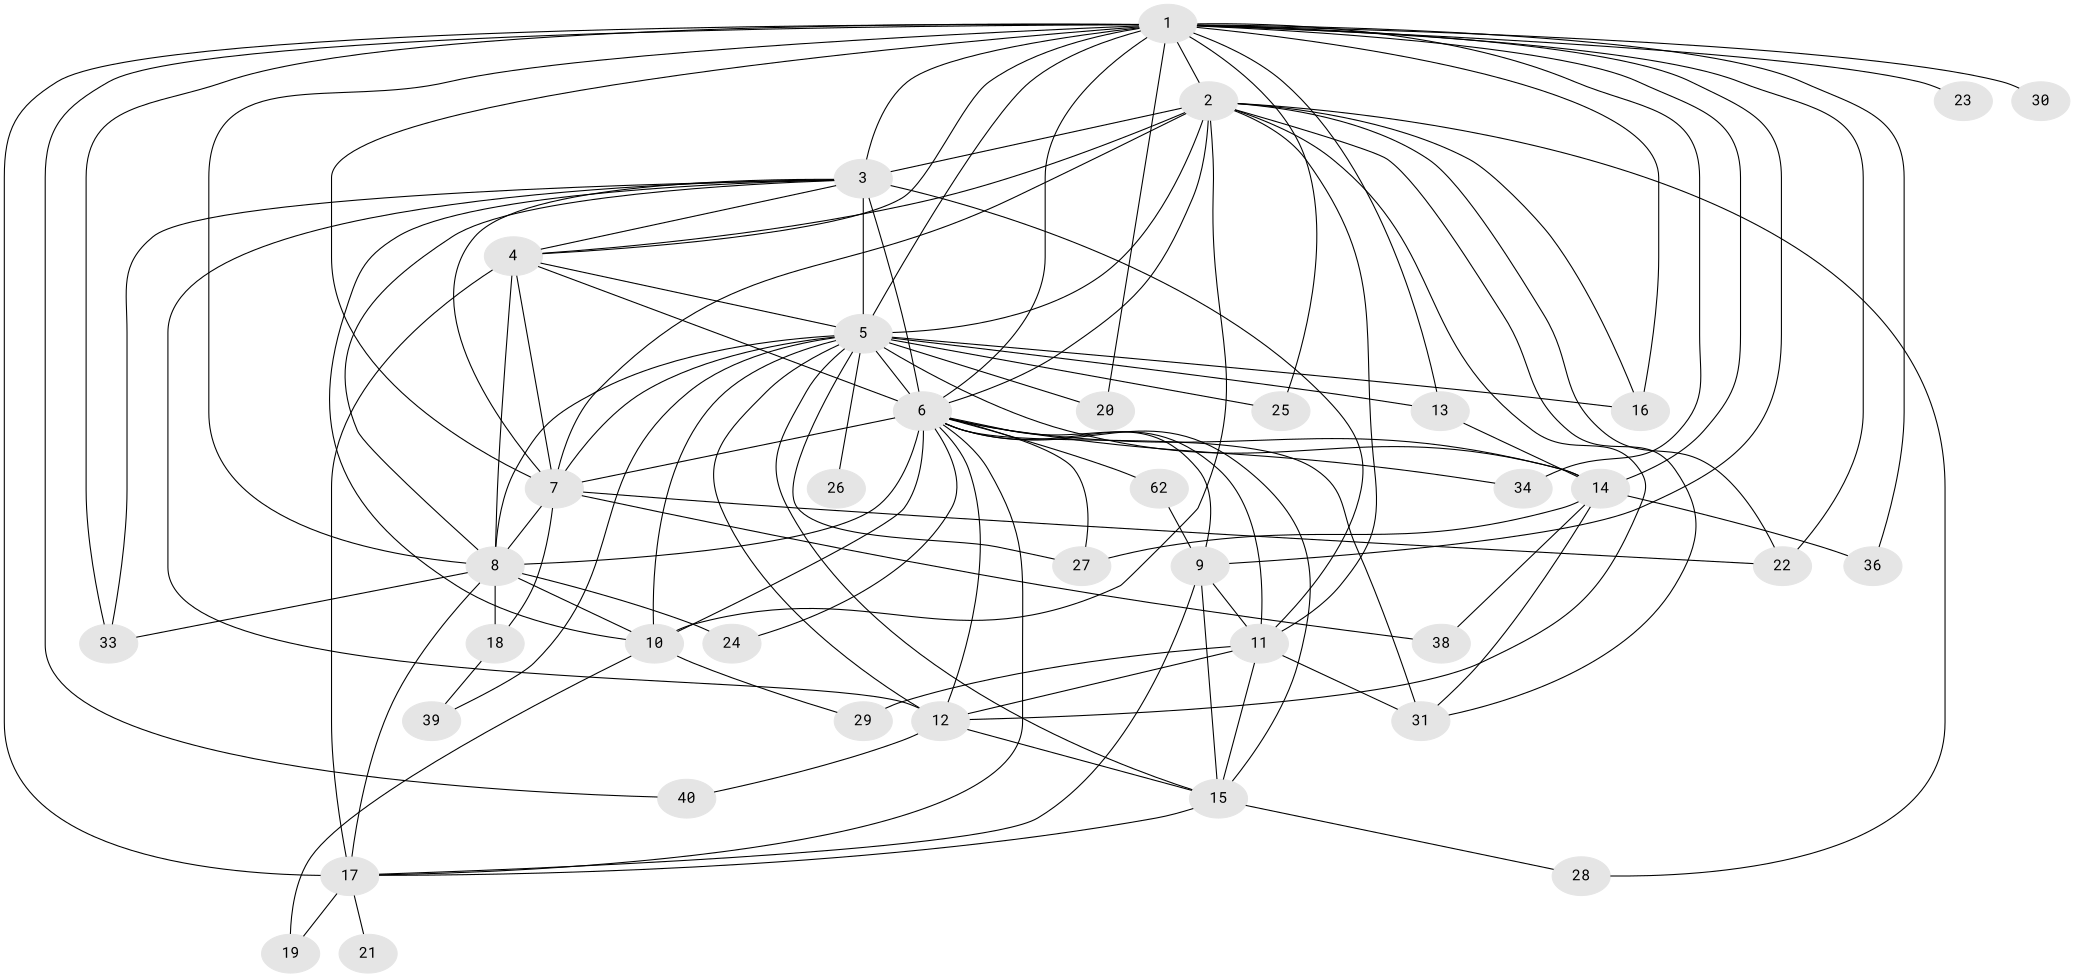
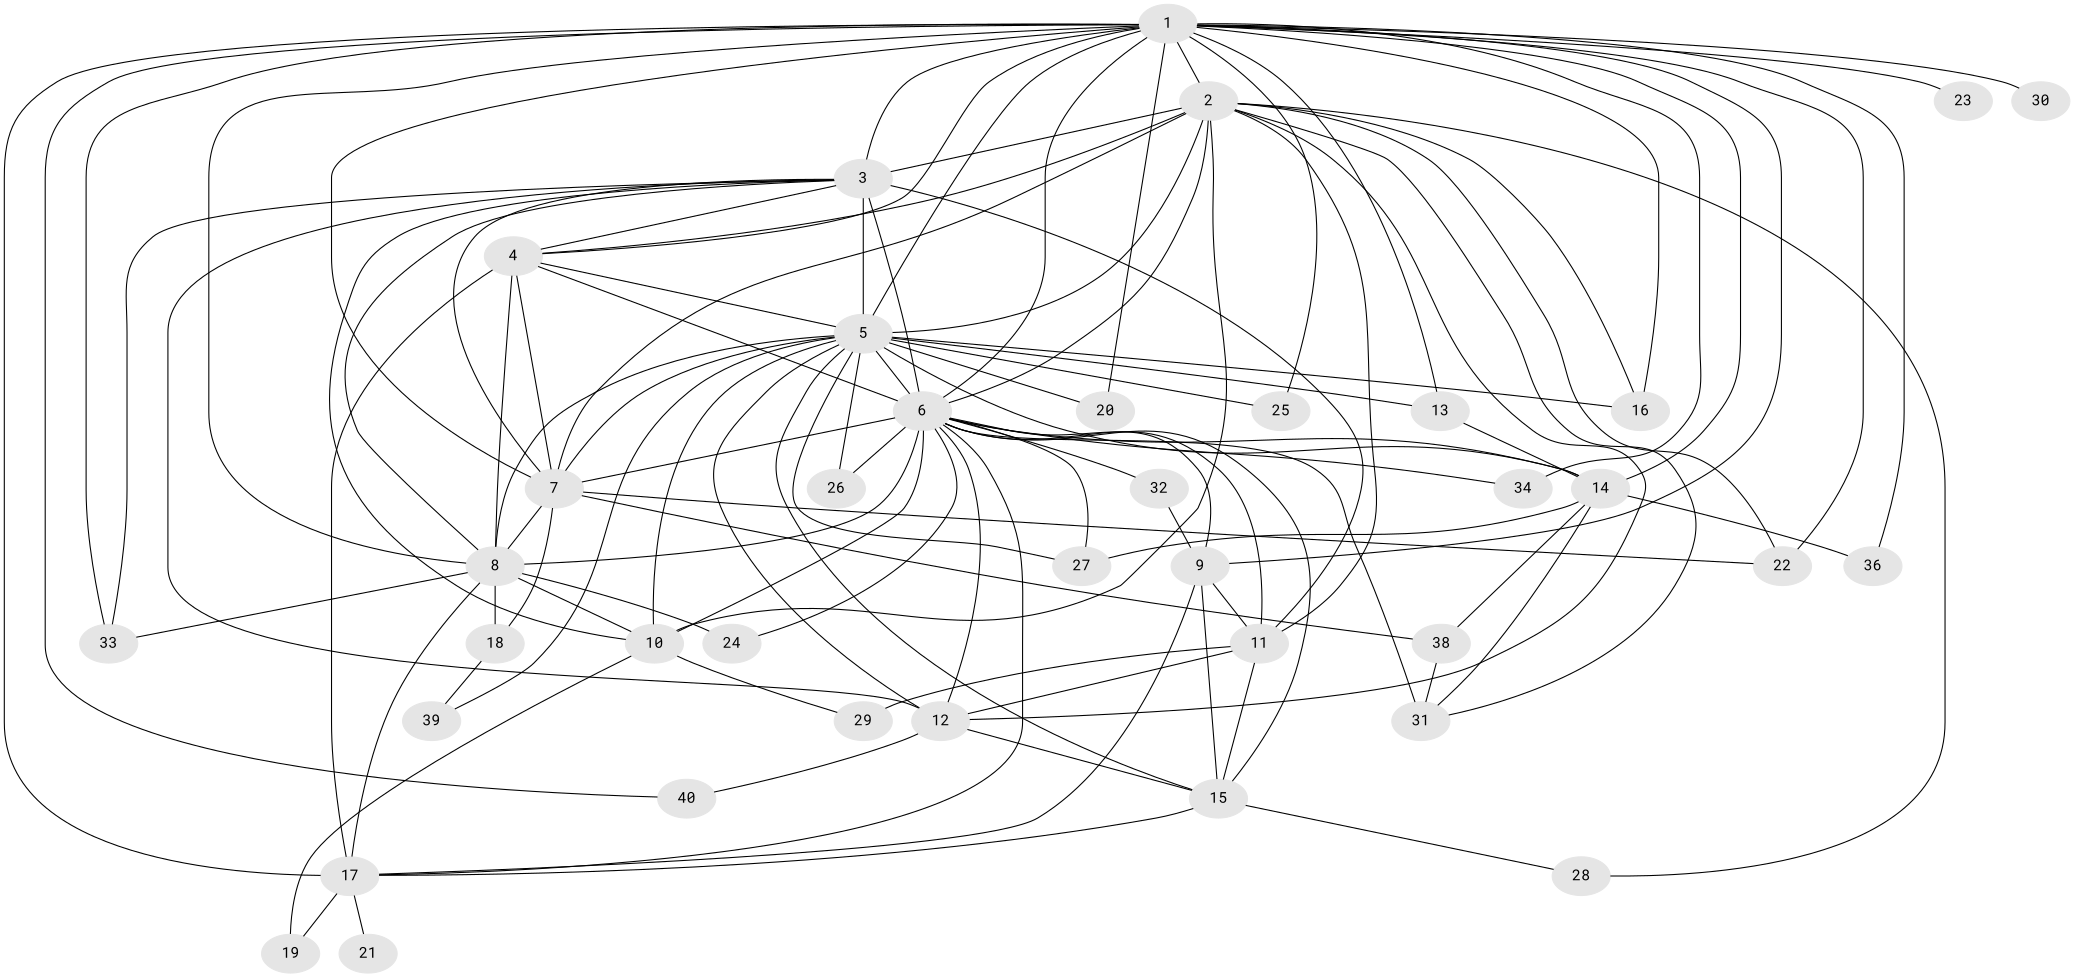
edge "6" -- "26": added
node "62": label "62" -> "32"
edge "11" -- "31": now "38" -- "31"
